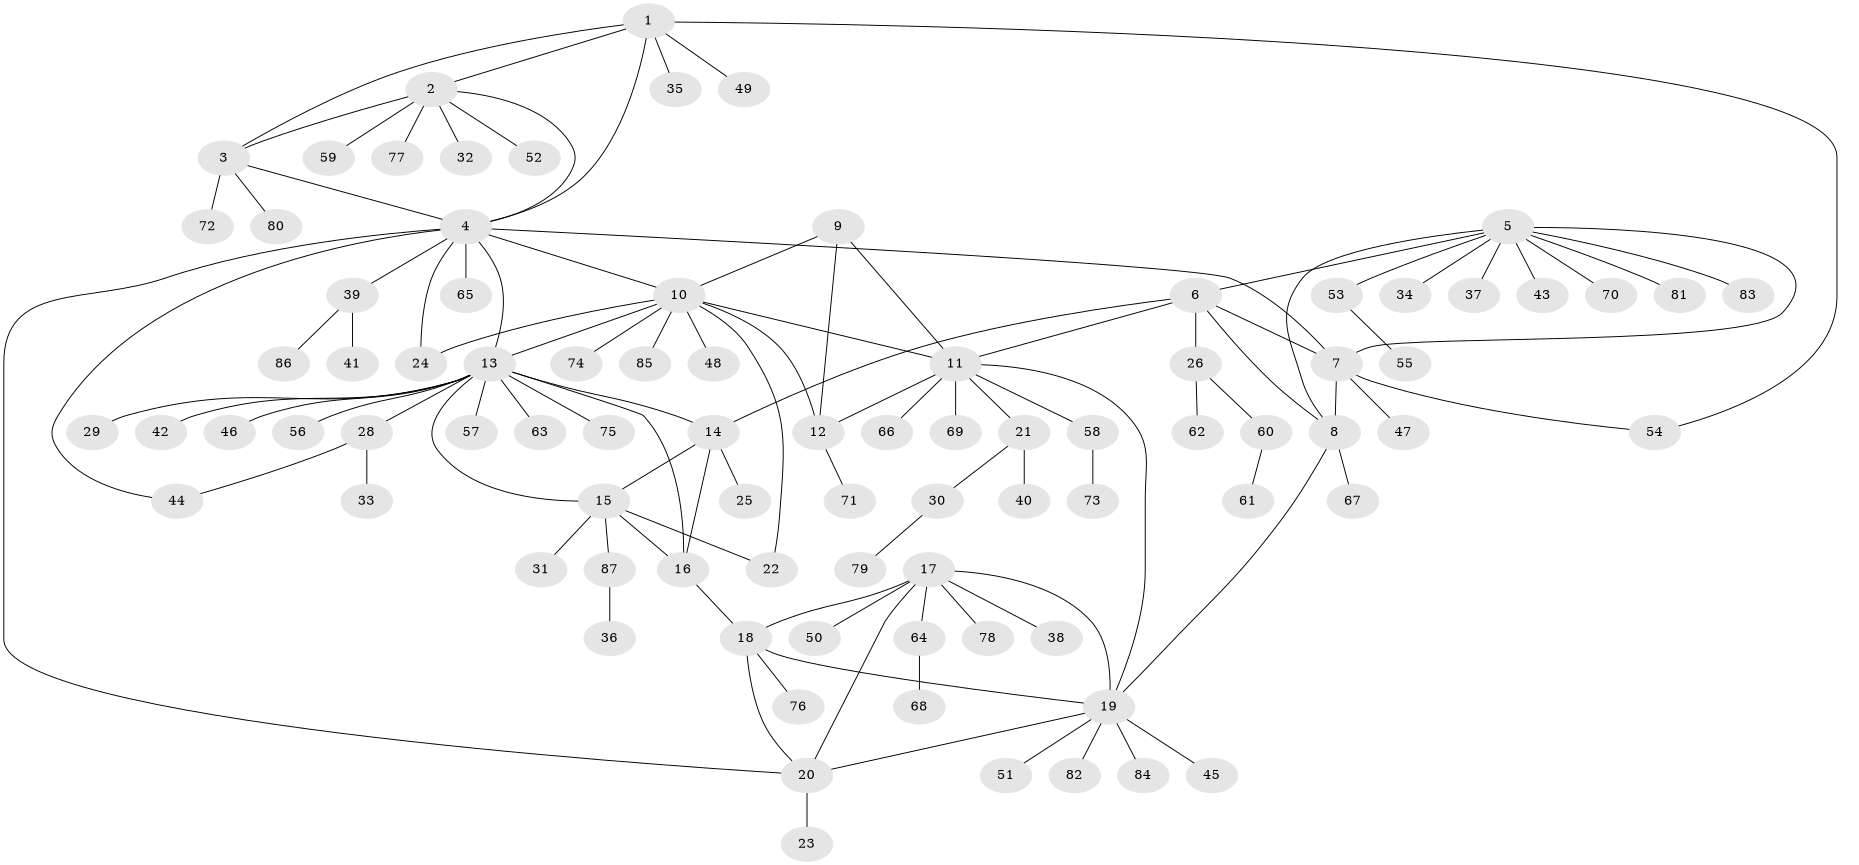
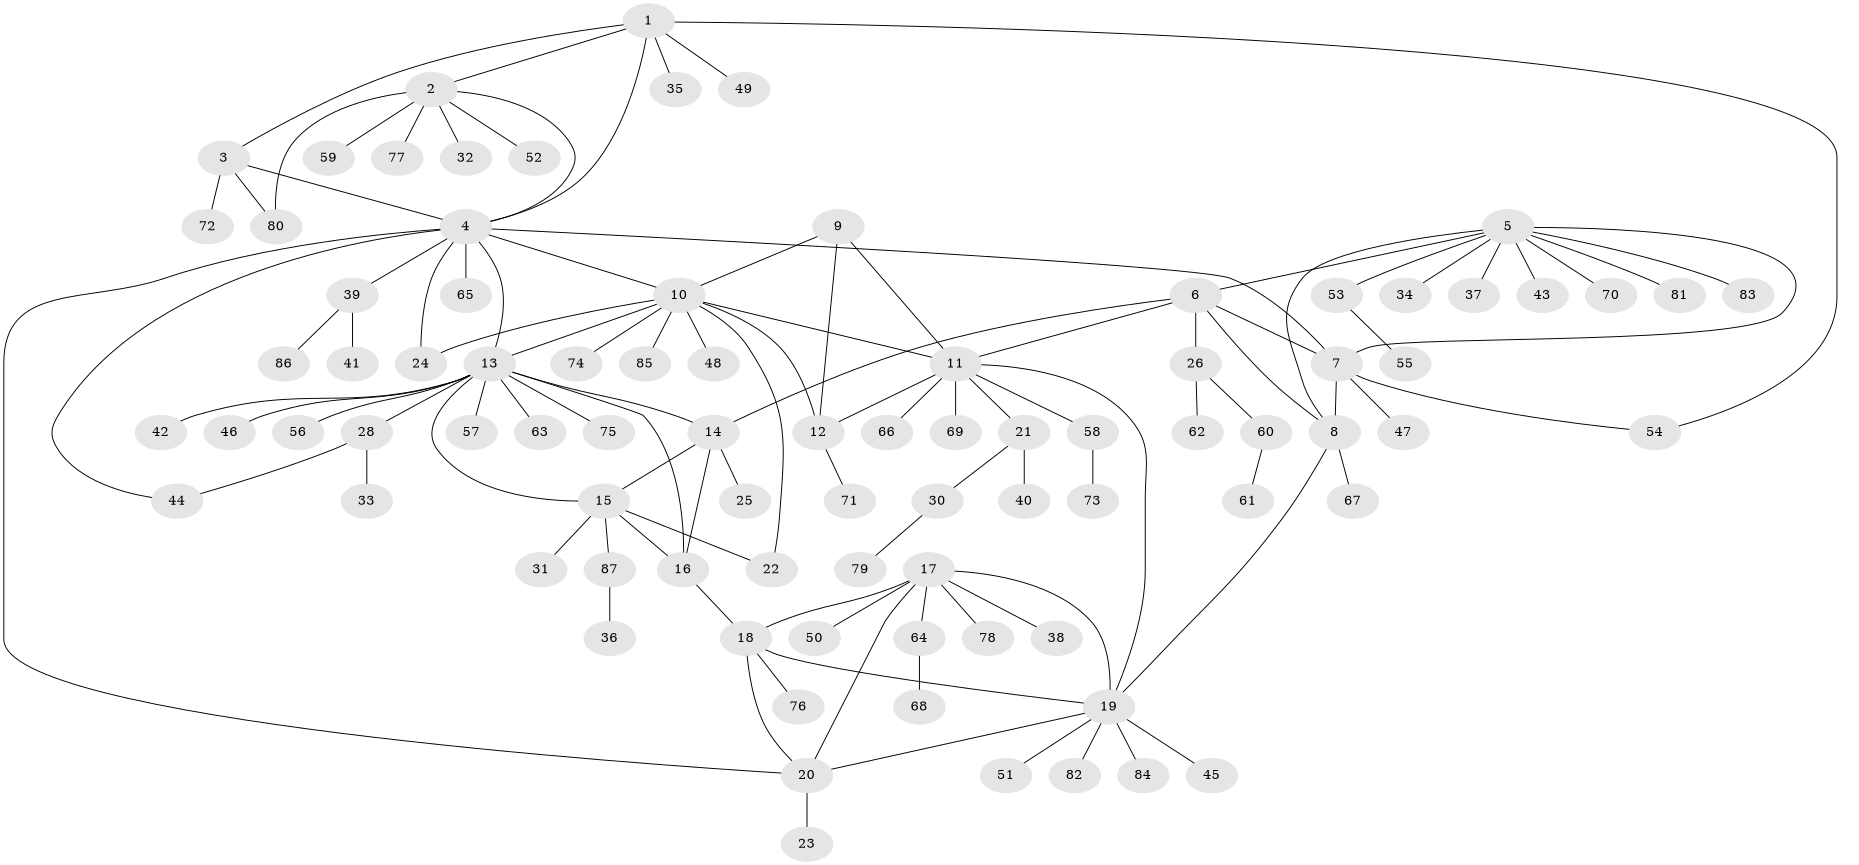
edge "2" -- "3": now "2" -- "80"
node "29": removed
